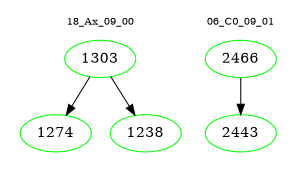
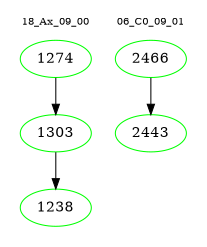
edge "1303" -> "1274": reversed
